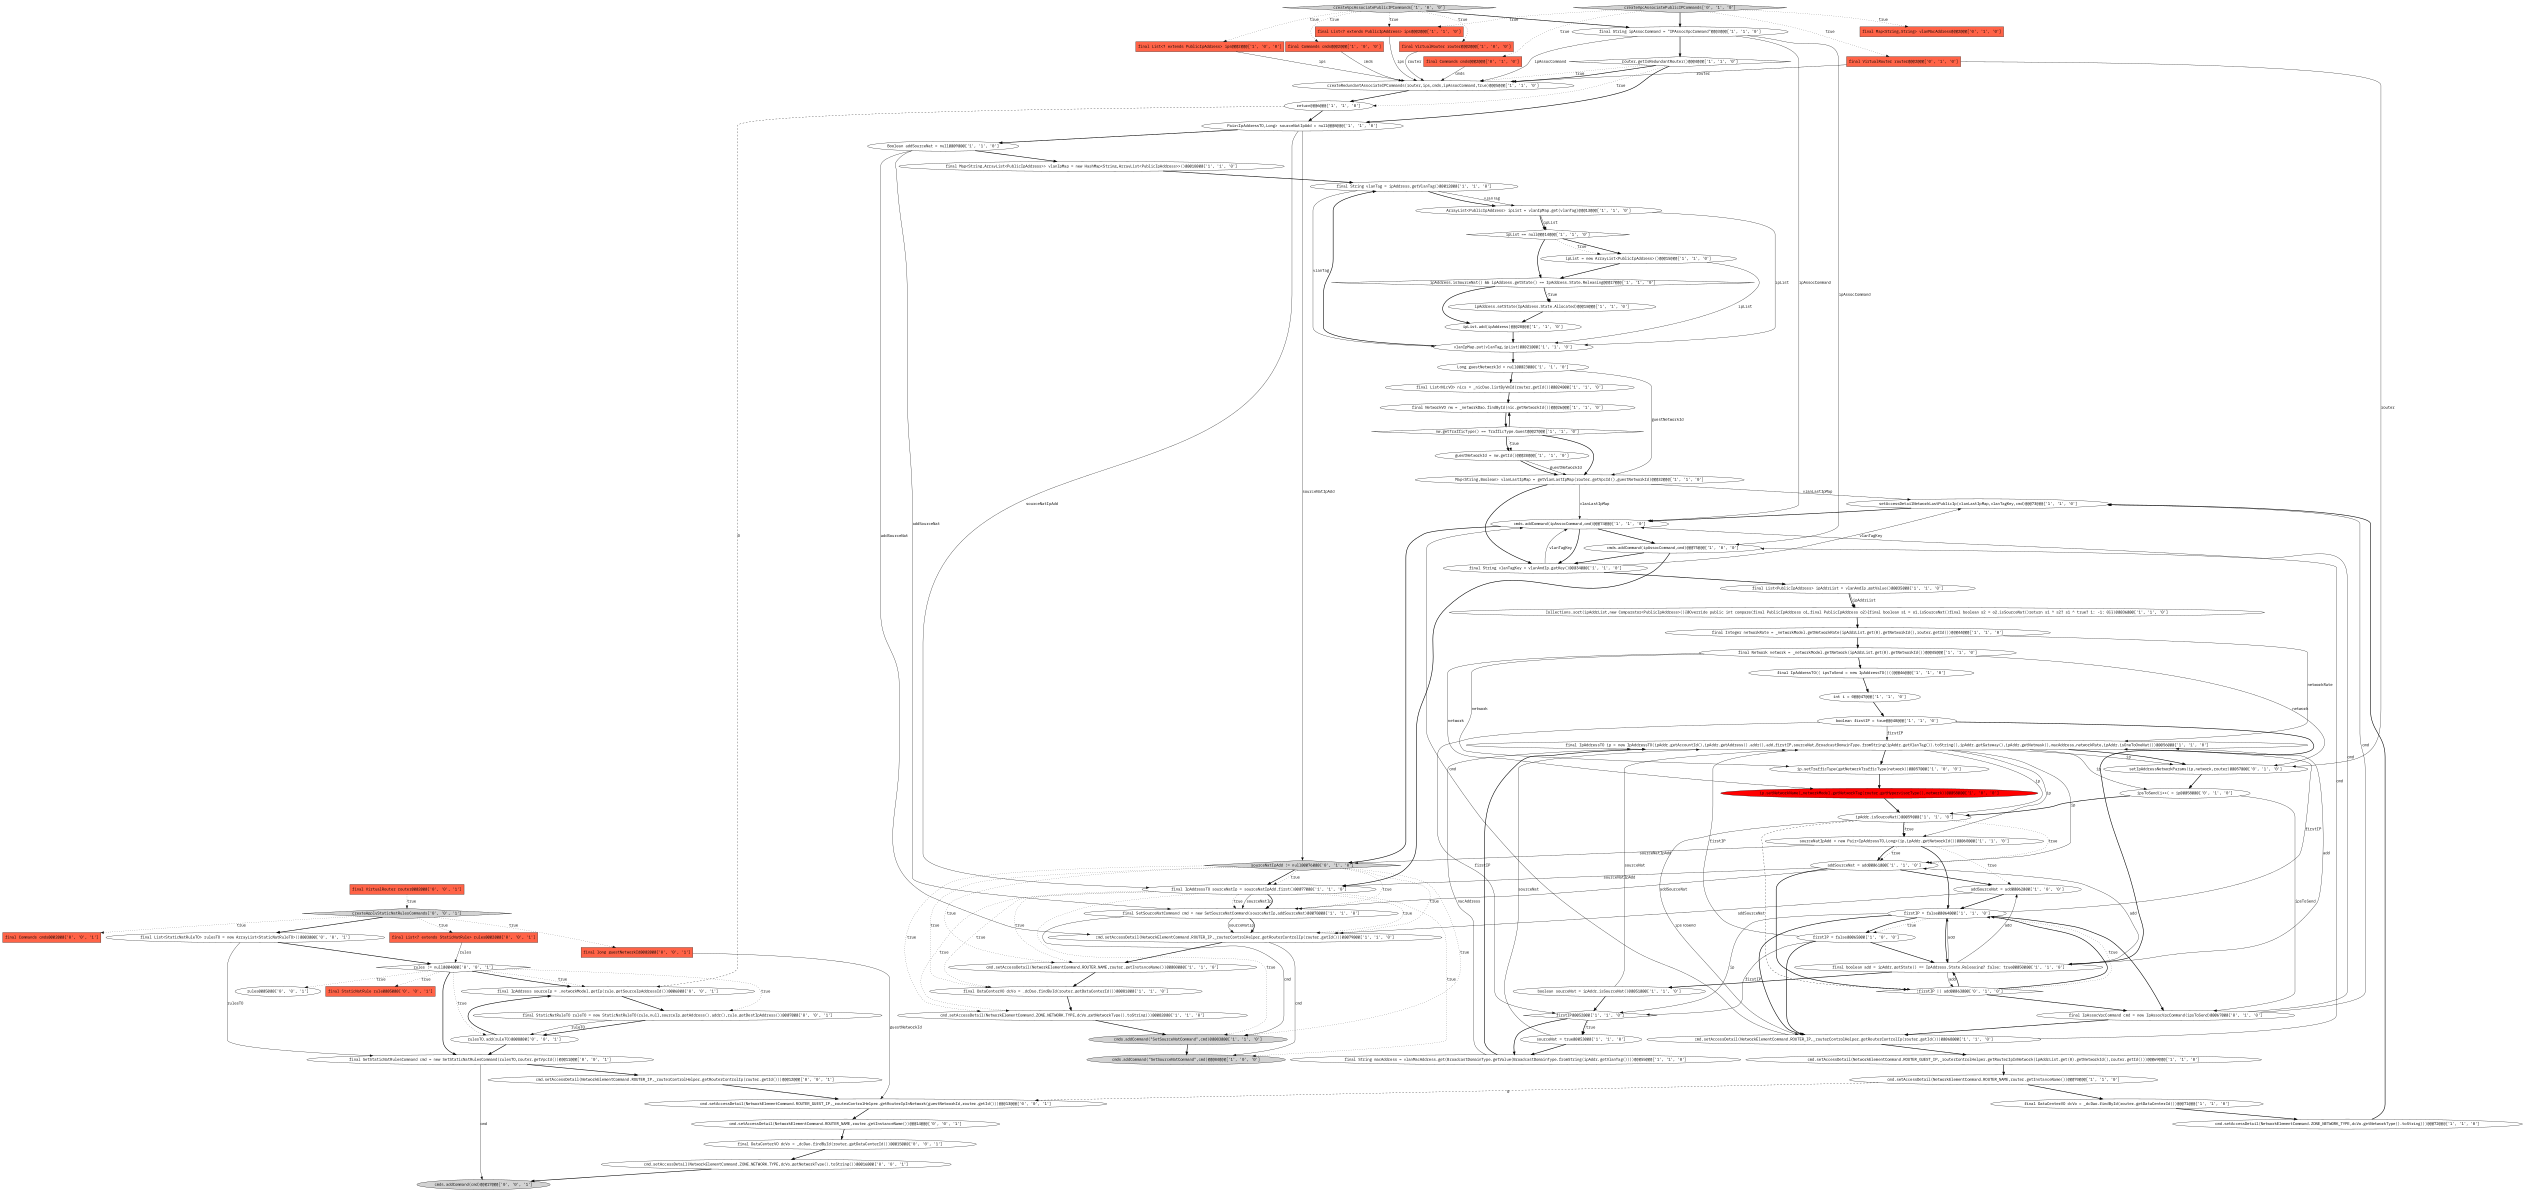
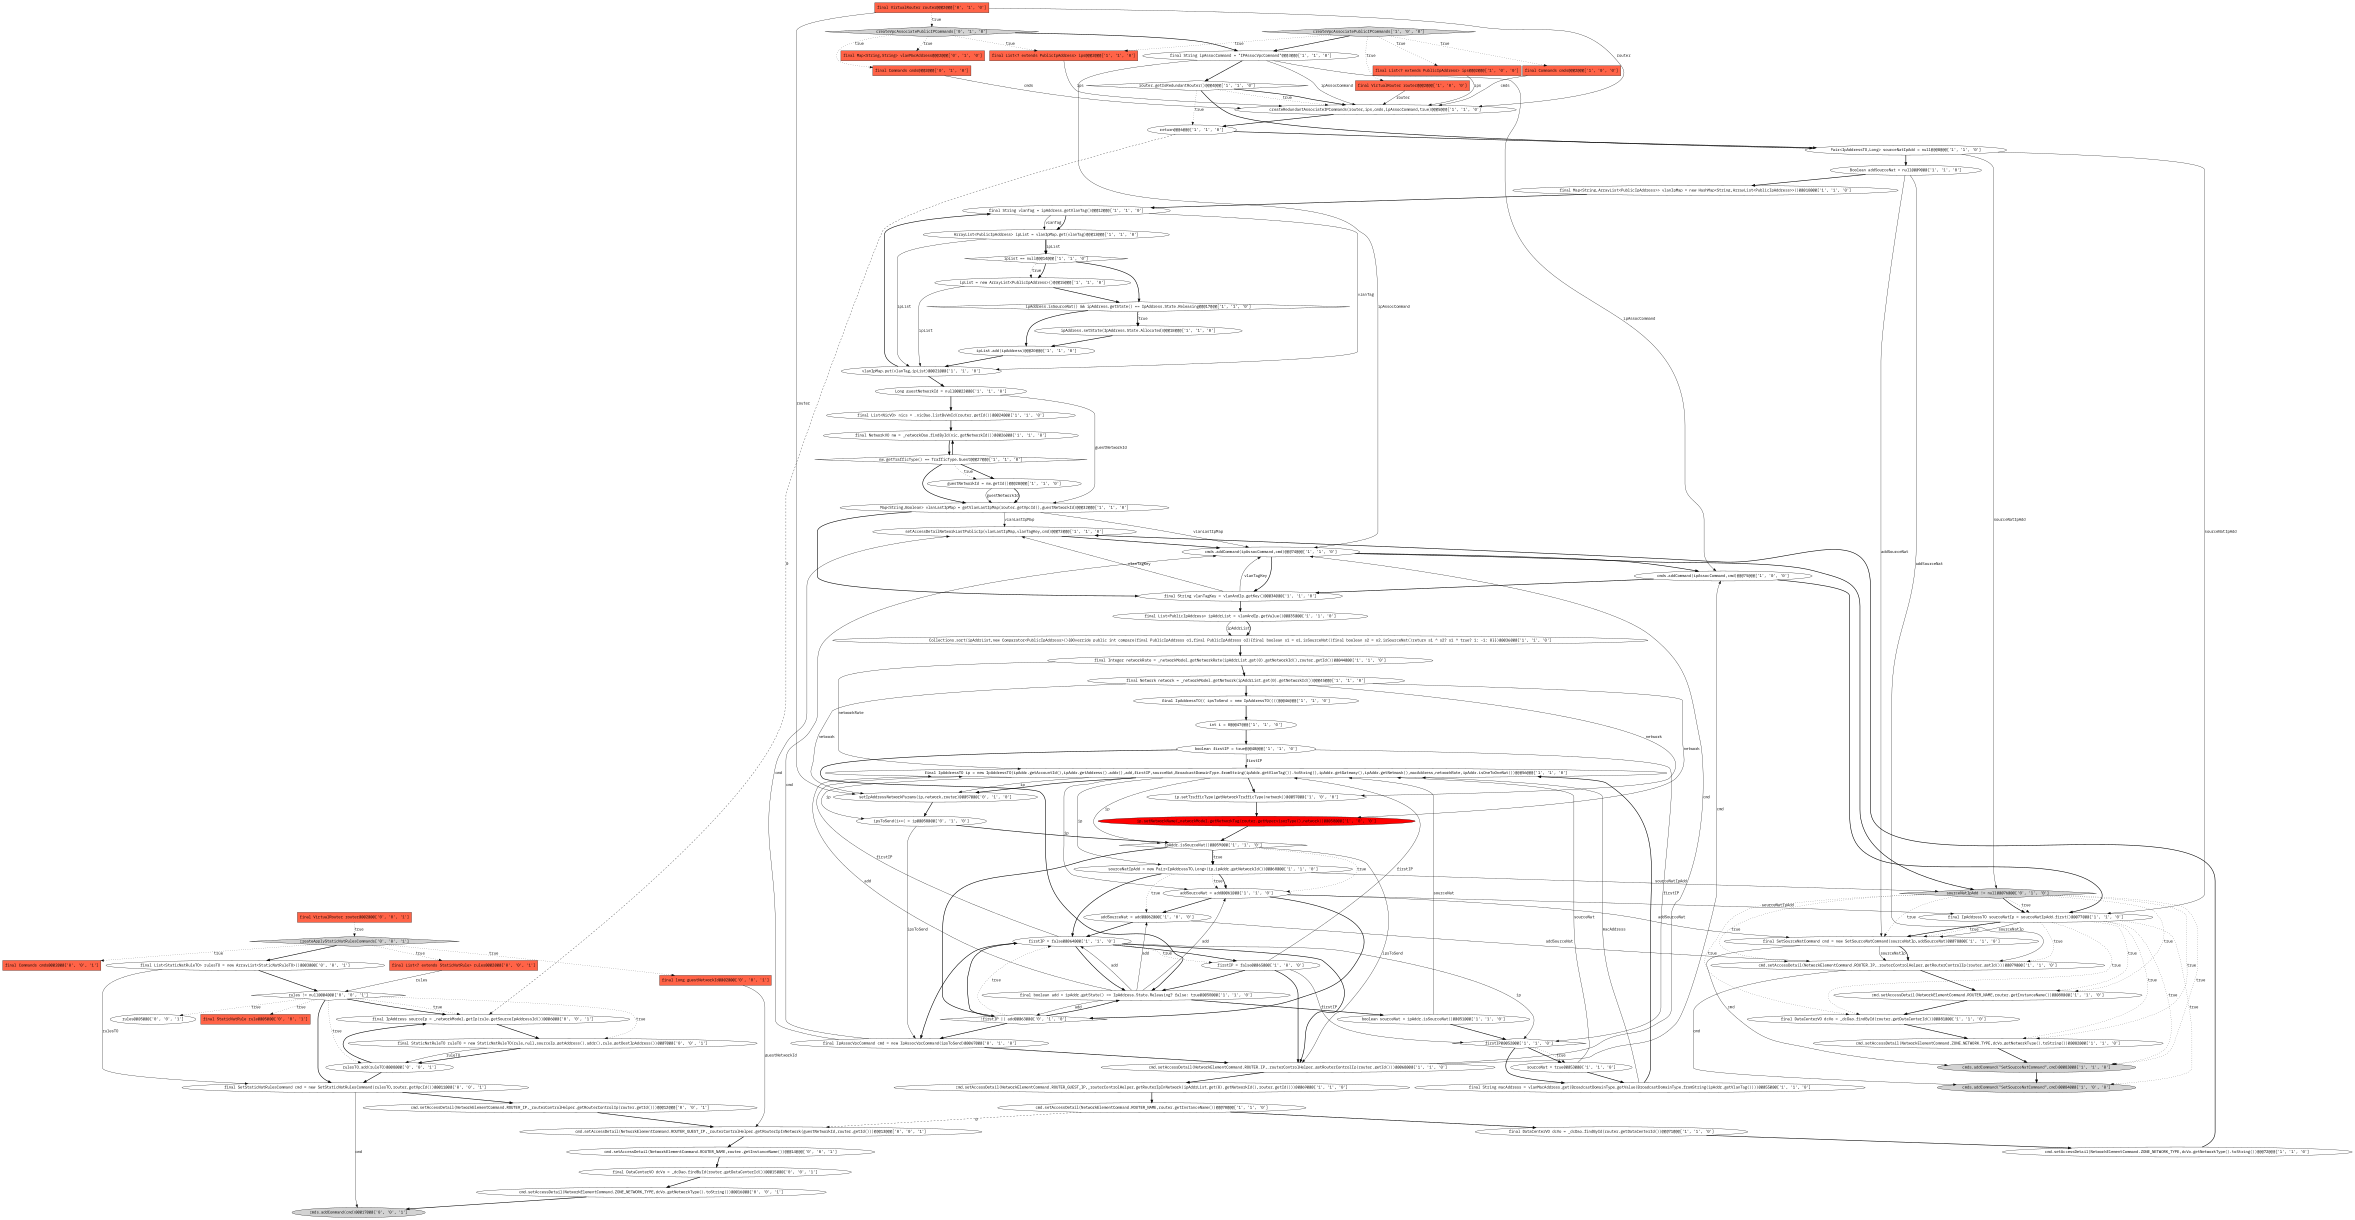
edge "createVpcAssociatePublicIPCommands['0', '1', '0']" -> "final VirtualRouter router@@@2@@@['0', '1', '0']": reversed
node "ipAddr.isSourceNat()@@@59@@@['1', '1', '0']": shape ellipse -> diamond
edge "ipAddr.isSourceNat()@@@59@@@['1', '1', '0']" -> "!firstIP || add@@@63@@@['0', '1', '0']": style dashed -> bold
